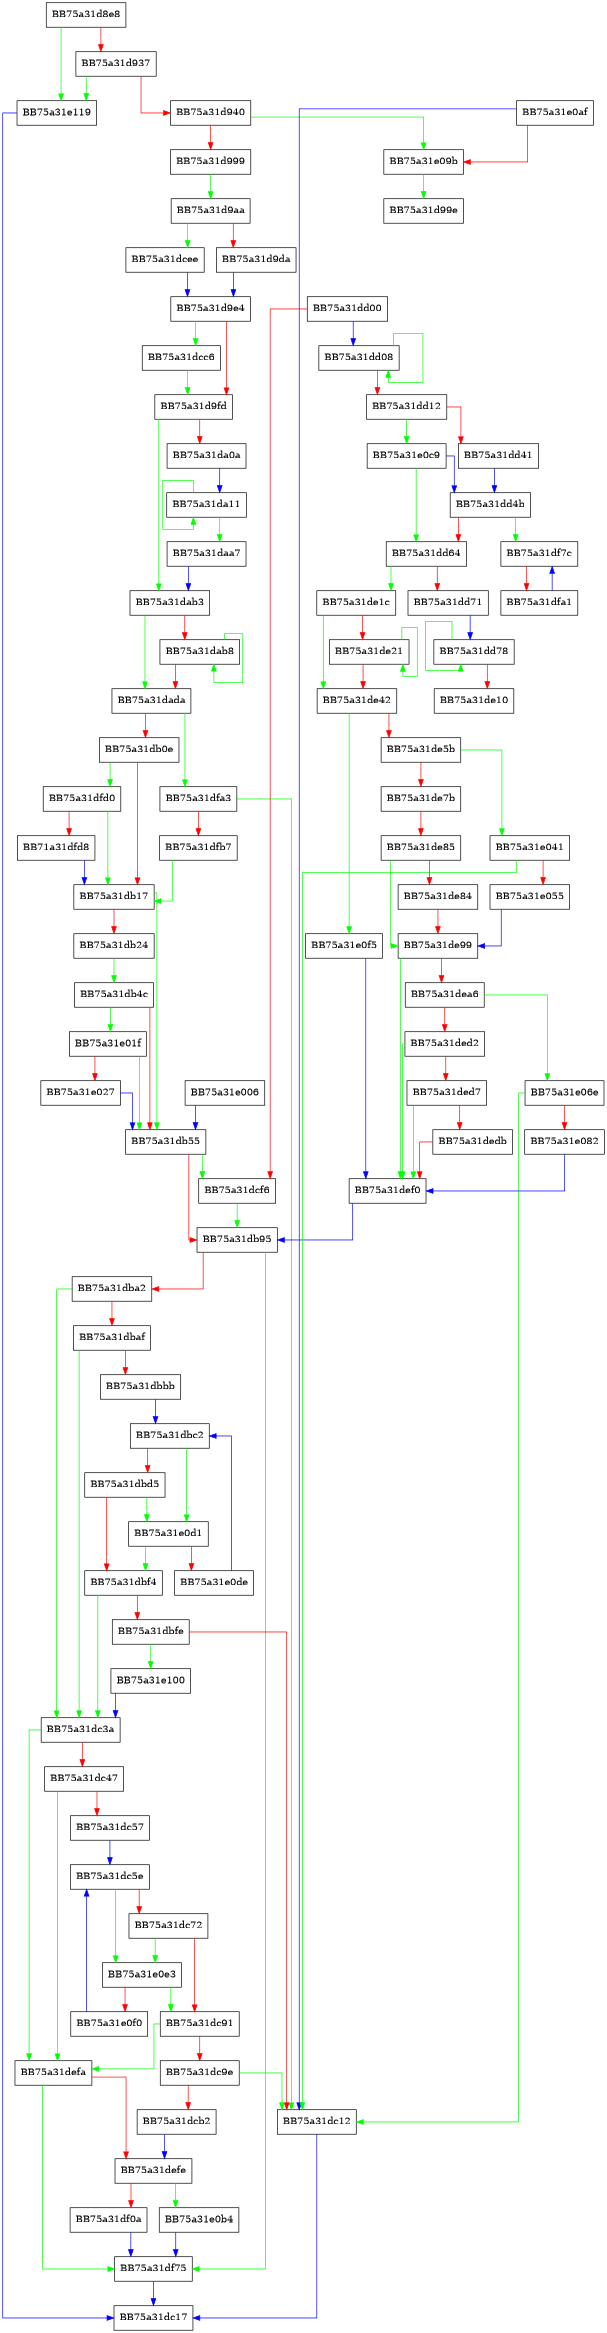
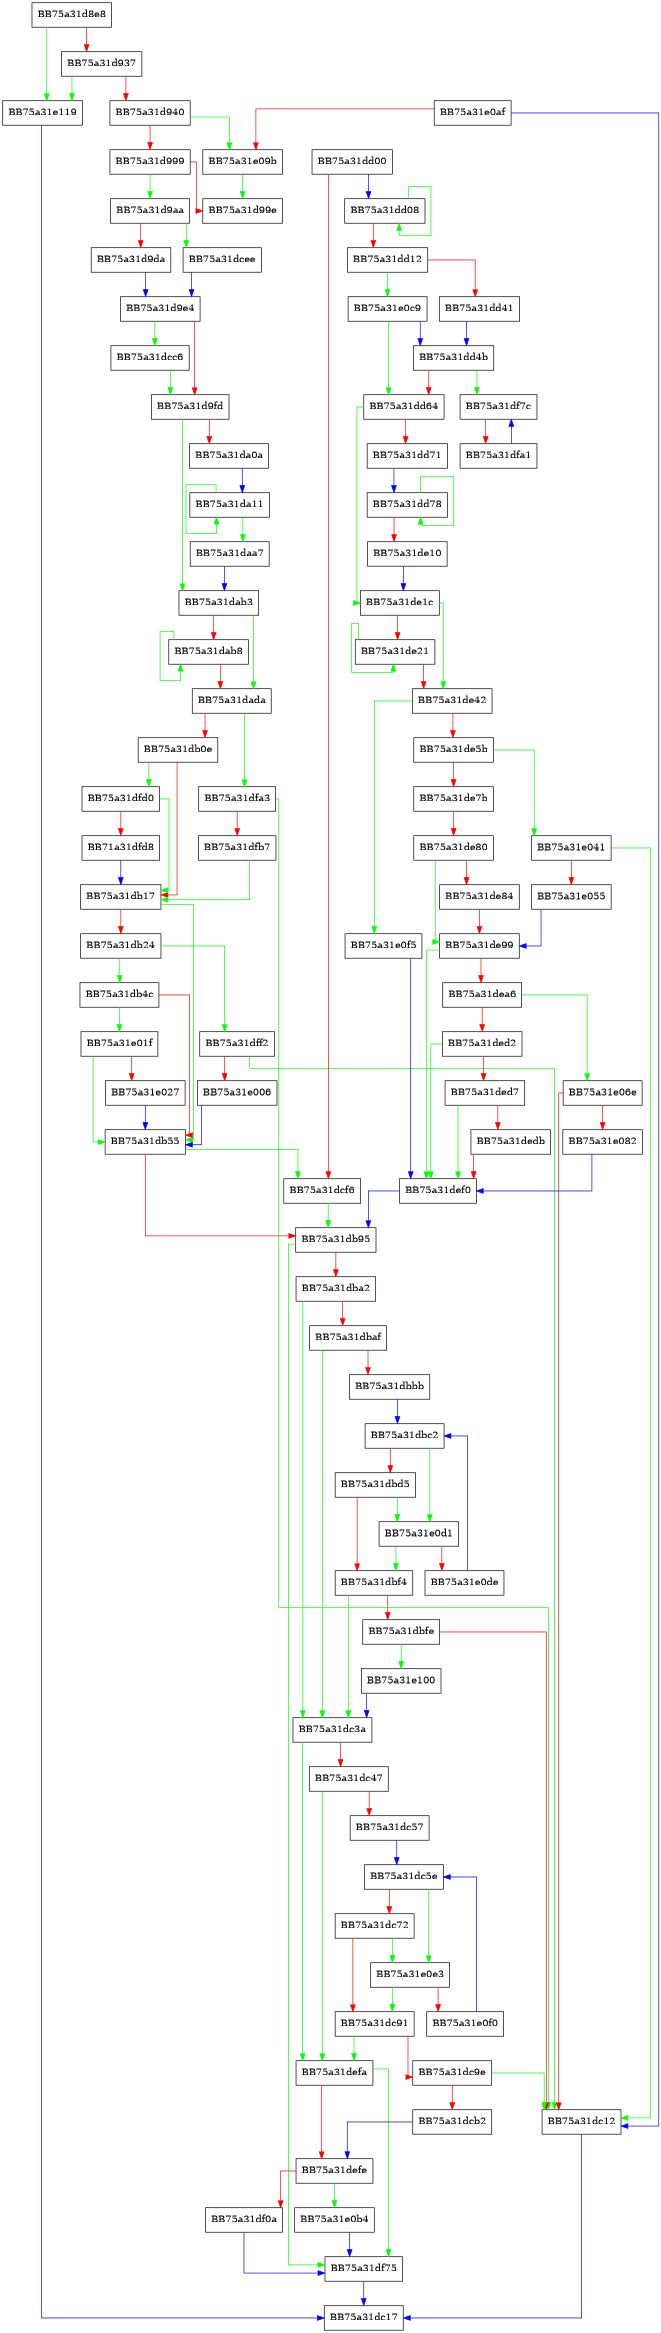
edge "BB75a31d999" -> "BB75a31d99e": added
edge "BB75a31de10" -> "BB75a31de1c": added
node "BB75a31de85": label "BB75a31de85" -> "BB75a31de80"
node "BB75a31dff2": added
edge "BB75a31e06e" -> "BB75a31dc12": color green -> red
